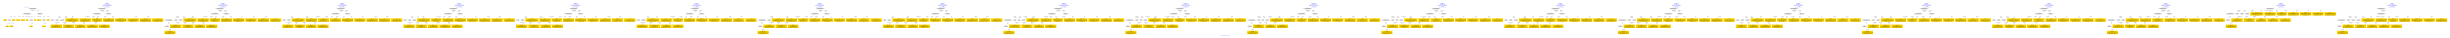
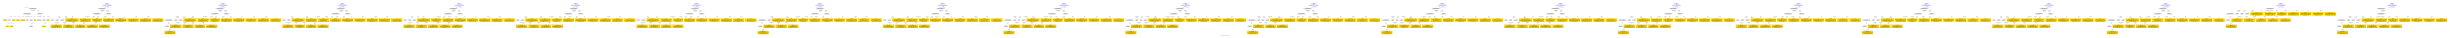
node "Credit": fillcolor gold -> lightgray
node "Accession_id": fillcolor gold -> lightgray
node "Keywords": fillcolor gold -> lightgray
